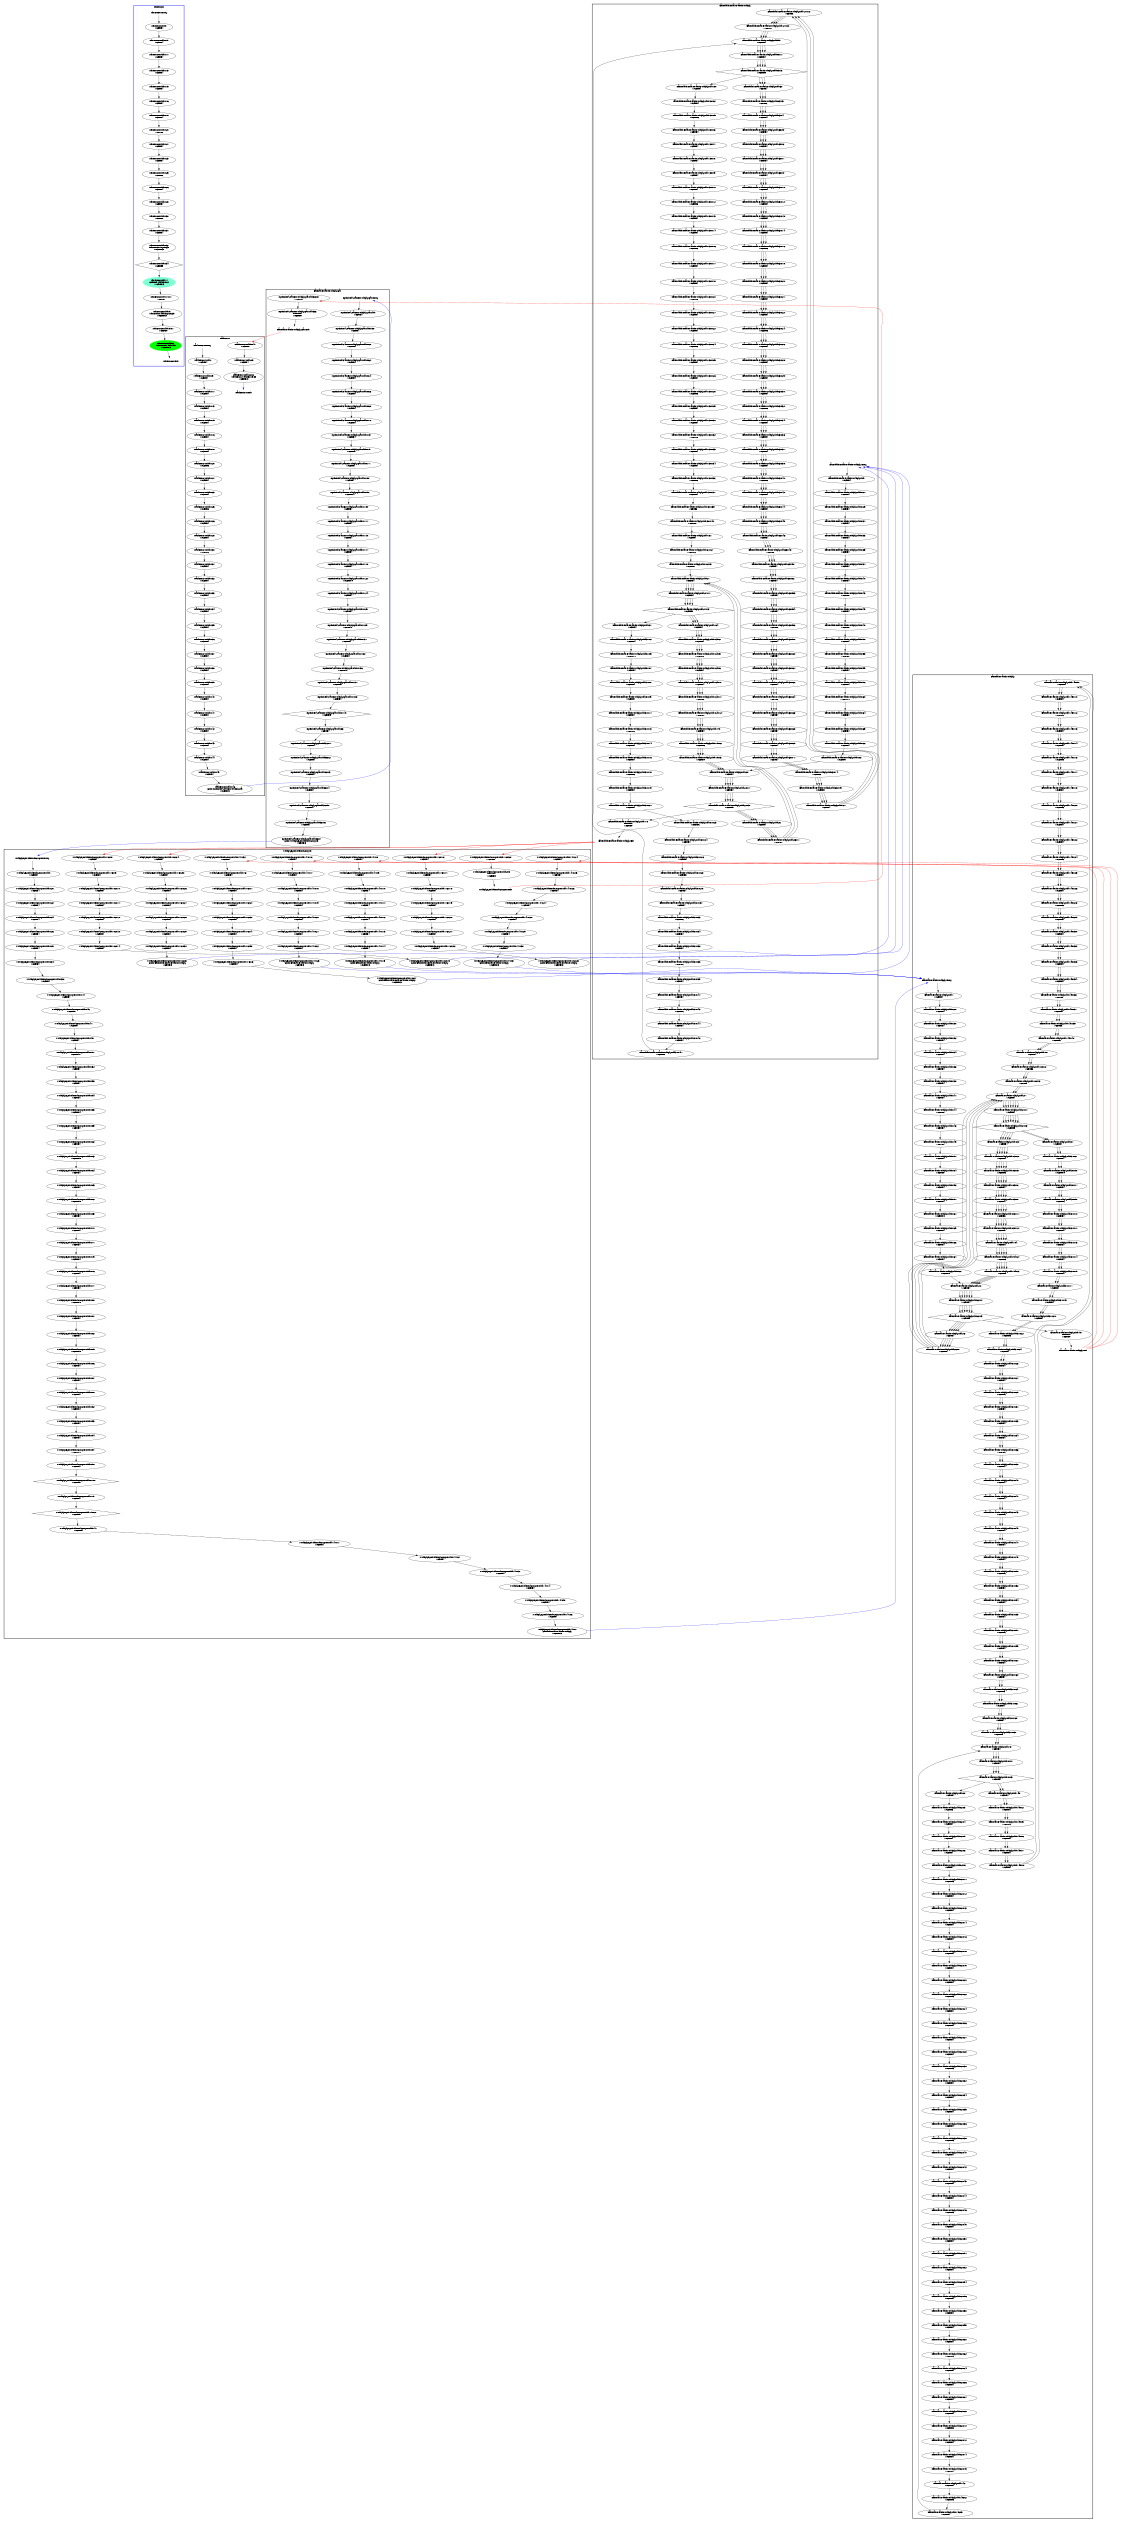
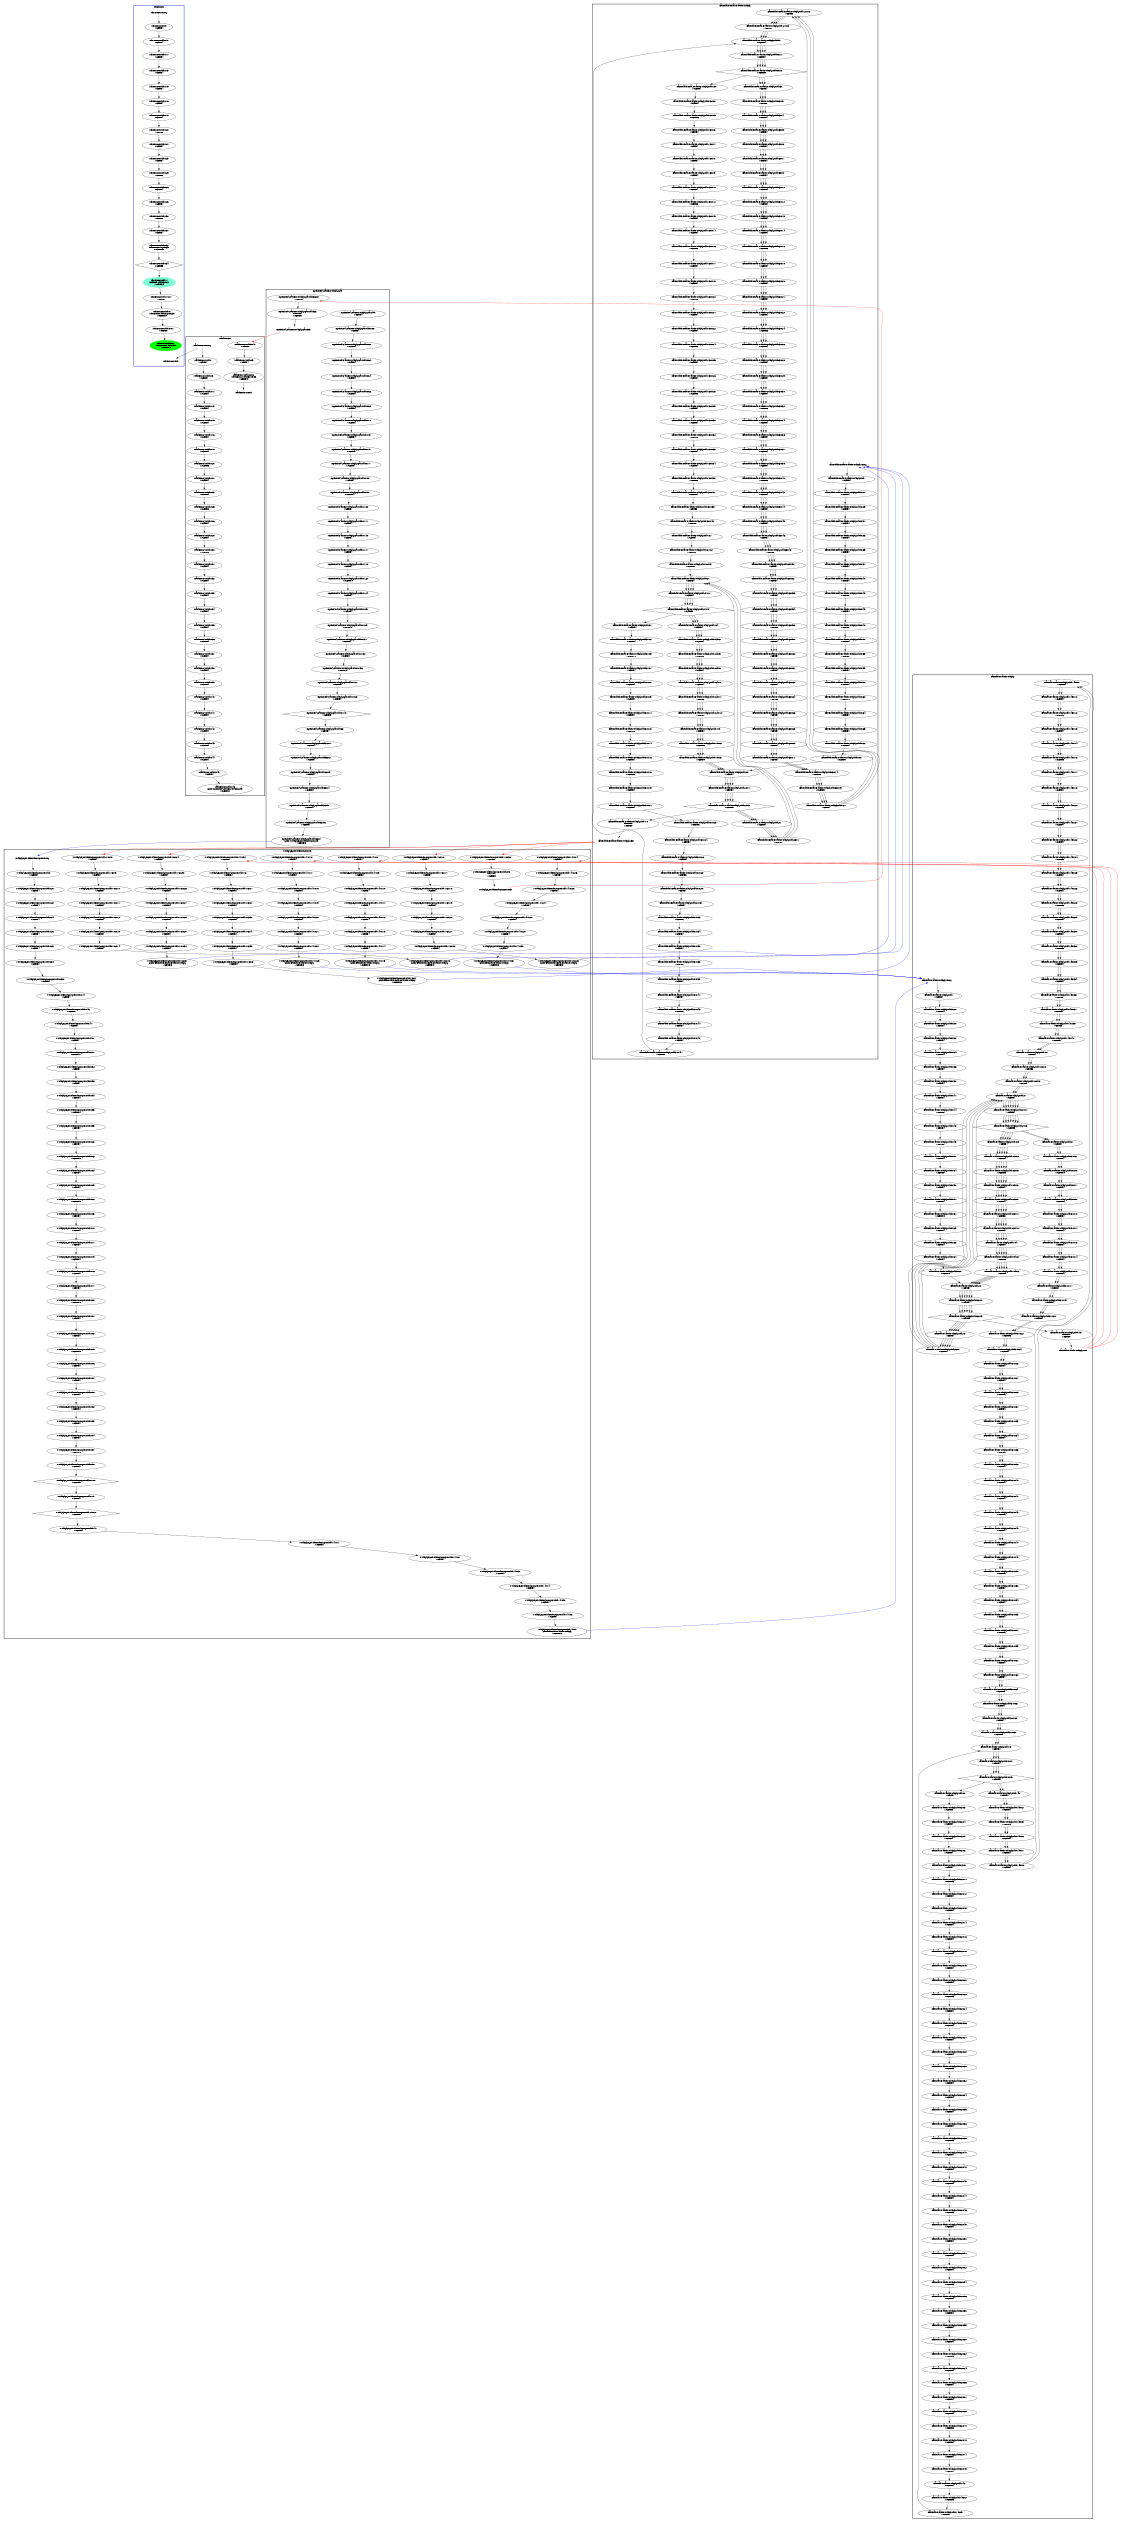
cluster "FastNaiveMatrixMultiply_par": label "FastNaiveMatrixMultiply_par" -> "OptimizedStrassenMultiply_par"
node "OptimizedStrassenMultiply_par_entry": removed
node "FastNaiveMatrixMultiply_par_exit": label "FastNaiveMatrixMultiply_par_exit" -> "OptimizedStrassenMultiply_par_exit"
cluster "_taskenv7_": label "_taskenv7_" -> "_taskFunc7_"
edge "_thrFunc0___bb20 (_thrFunc0_)taskwait WCET=13" -> "_thrFunc0__exit": now "_taskFunc7__entry" -> "_thrFunc0__exit"
edge "_taskFunc7___bb22__2 (_taskFunc7_)taskenv_free WCET=13" -> "_taskFunc7__exit": color blue -> black
